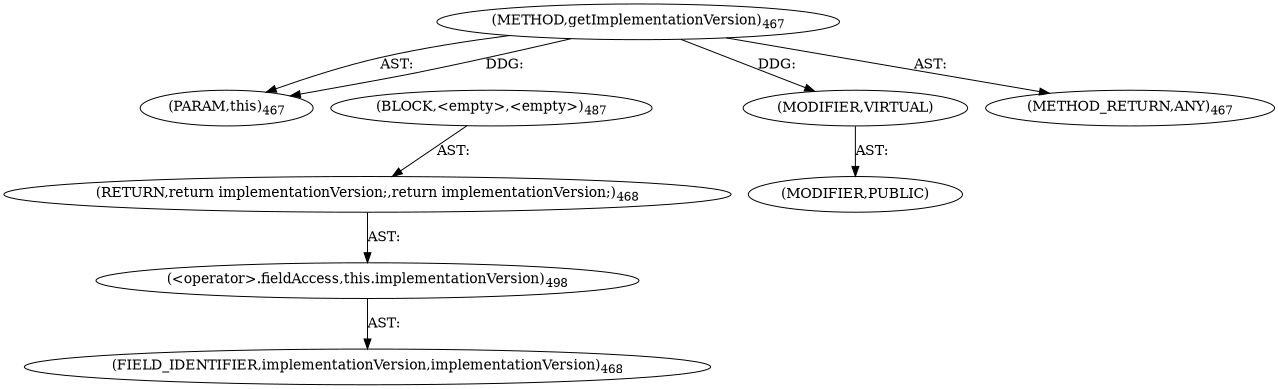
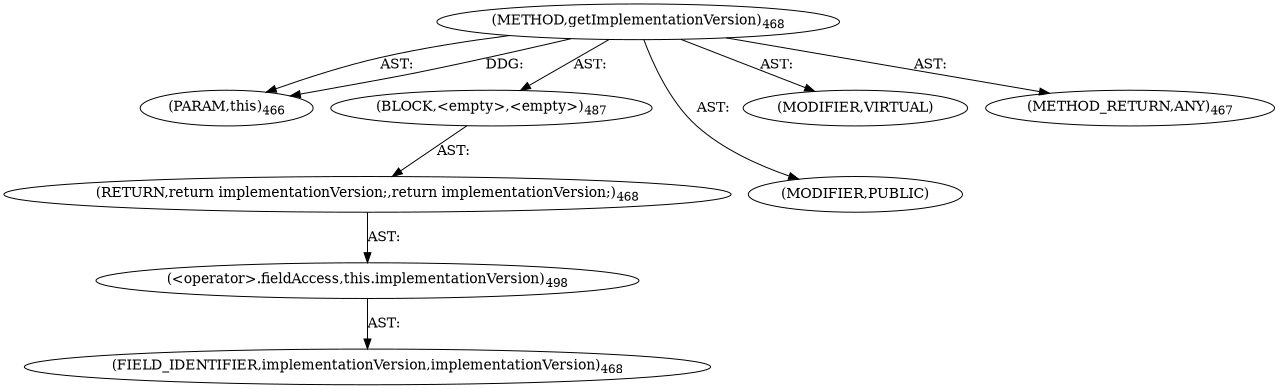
node "(METHOD,getImplementationVersion)": text "467" -> "468"
edge "(METHOD,getImplementationVersion)" -> "(BLOCK,<empty>,<empty>)": added, label "AST:"
edge "(METHOD,getImplementationVersion)" -> "(MODIFIER,VIRTUAL)": label "DDG: " -> "AST: "
node "(PARAM,this)": text "467" -> "466"
edge "(MODIFIER,VIRTUAL)" -> "(MODIFIER,PUBLIC)": now "(METHOD,getImplementationVersion)" -> "(MODIFIER,PUBLIC)"
